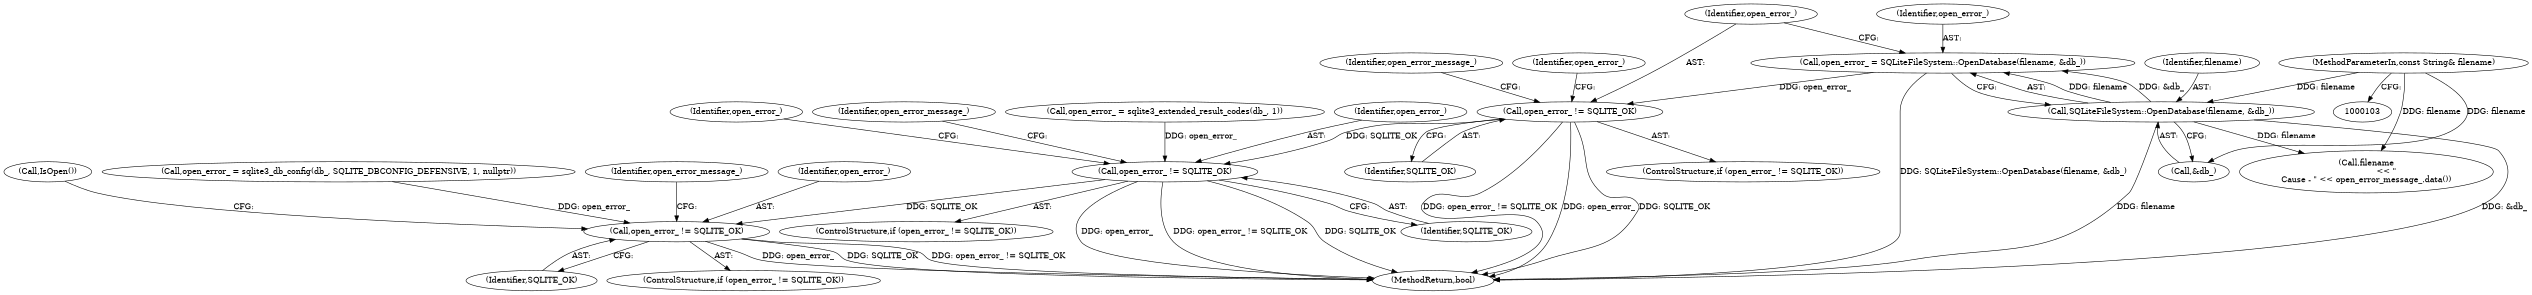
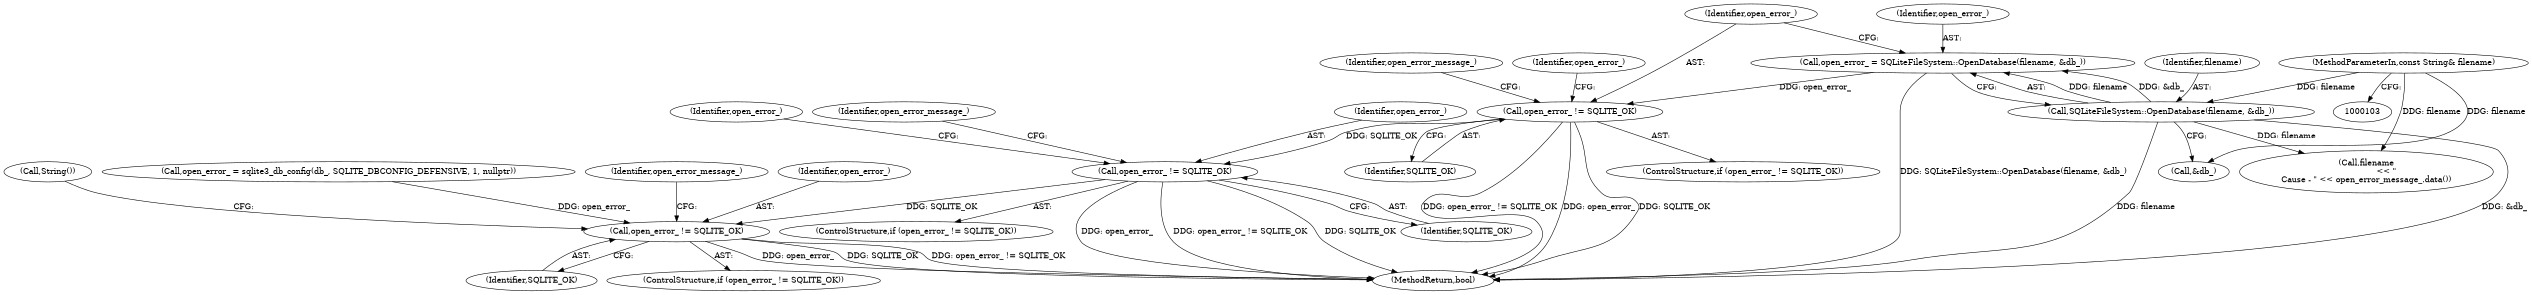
node "(Call,open_error_ = sqlite3_extended_result_codes(db_, 1))": removed
edge "(Call,&db_)" -> "(Call,SQLiteFileSystem::OpenDatabase(filename, &db_))": removed, label "AST:"
node "(Call,IsOpen())": label "(Call,IsOpen())" -> "(Call,String())"
